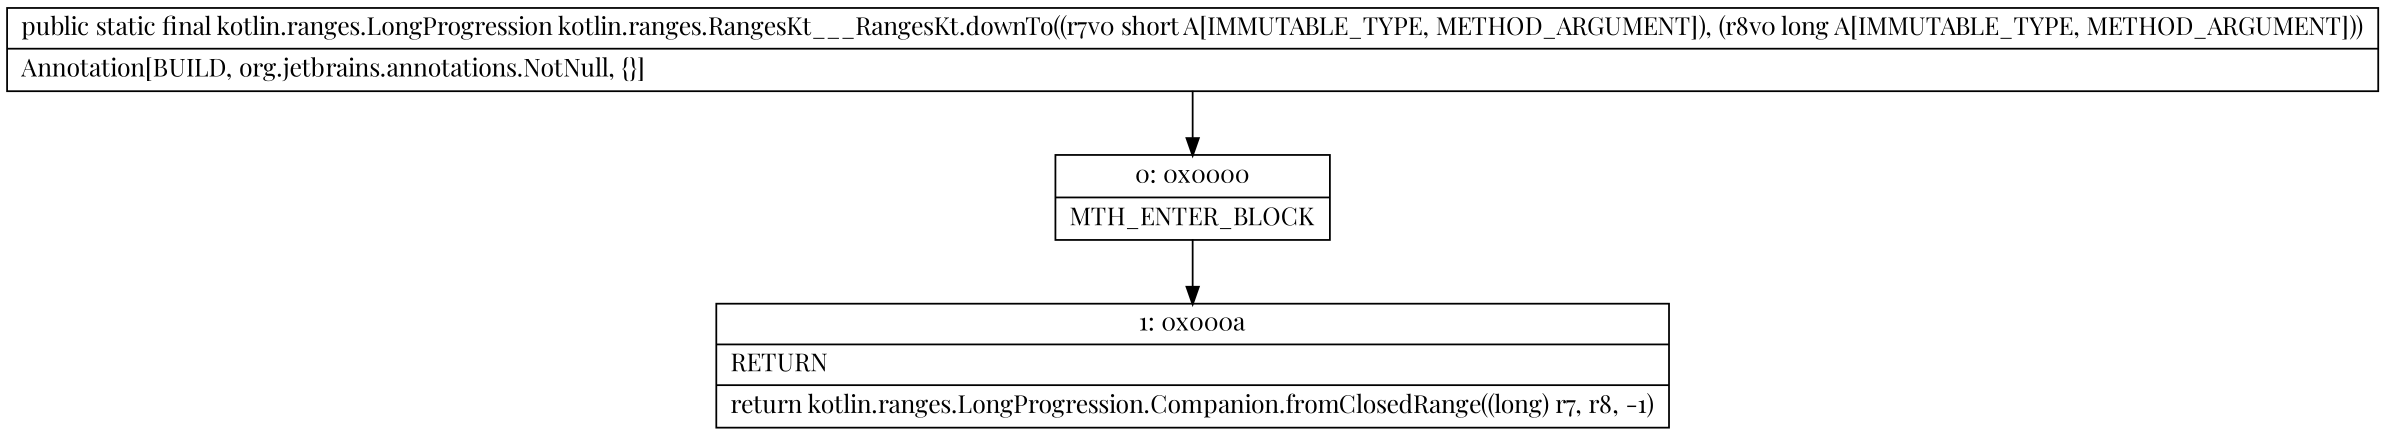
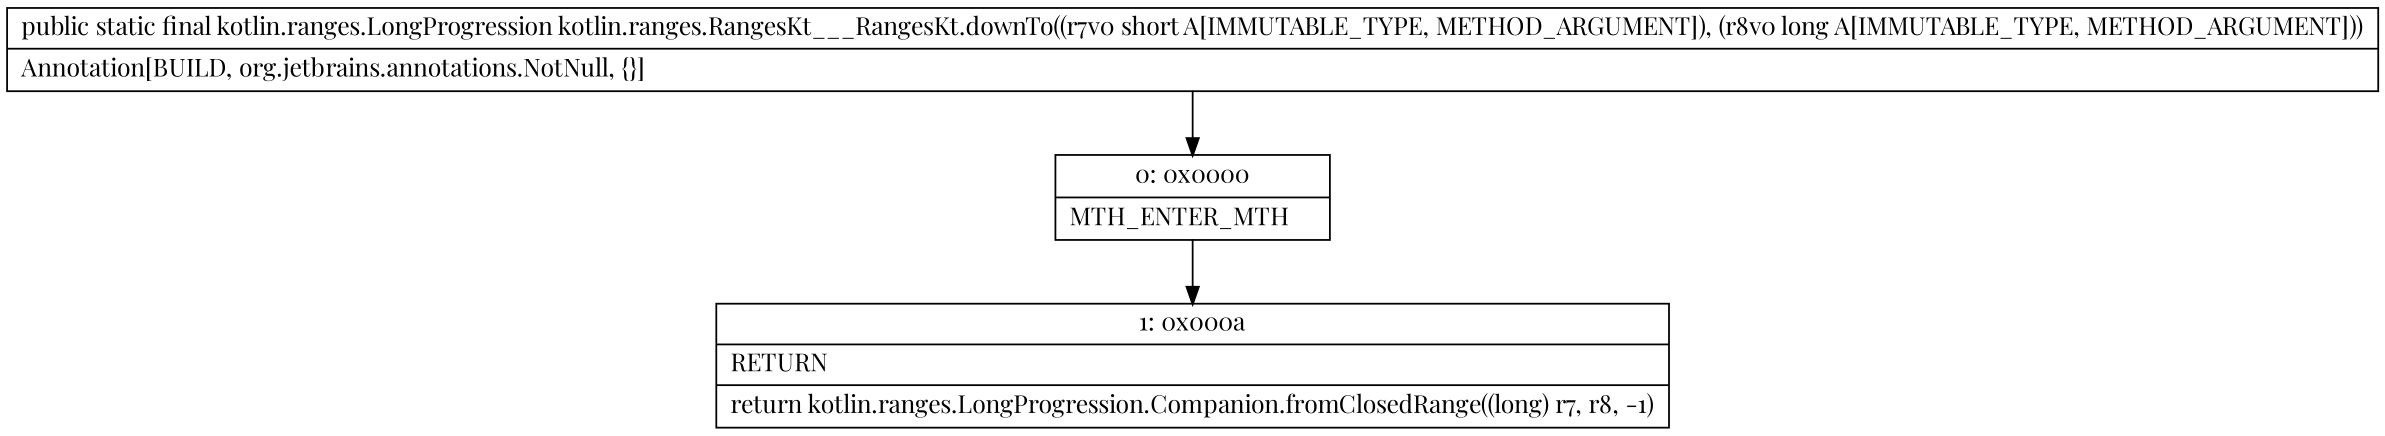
node "0: 0x0000": text "MTH_ENTER_BLOCK" -> "MTH_ENTER_MTH"
